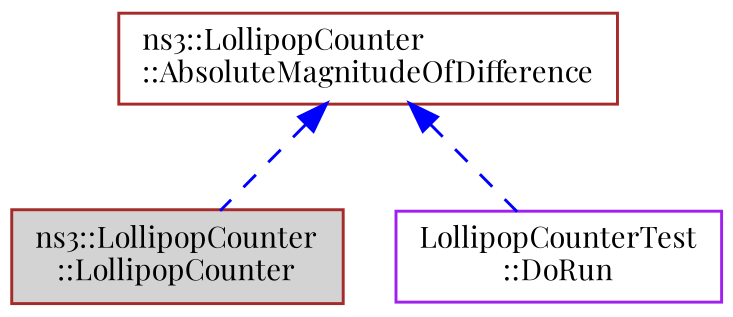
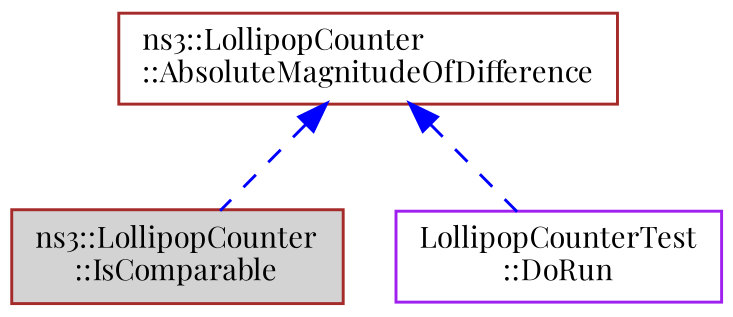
node "ns3::LollipopCounter ::LollipopCounter": label "ns3::LollipopCounter ::LollipopCounter" -> "ns3::LollipopCounter ::IsComparable"
